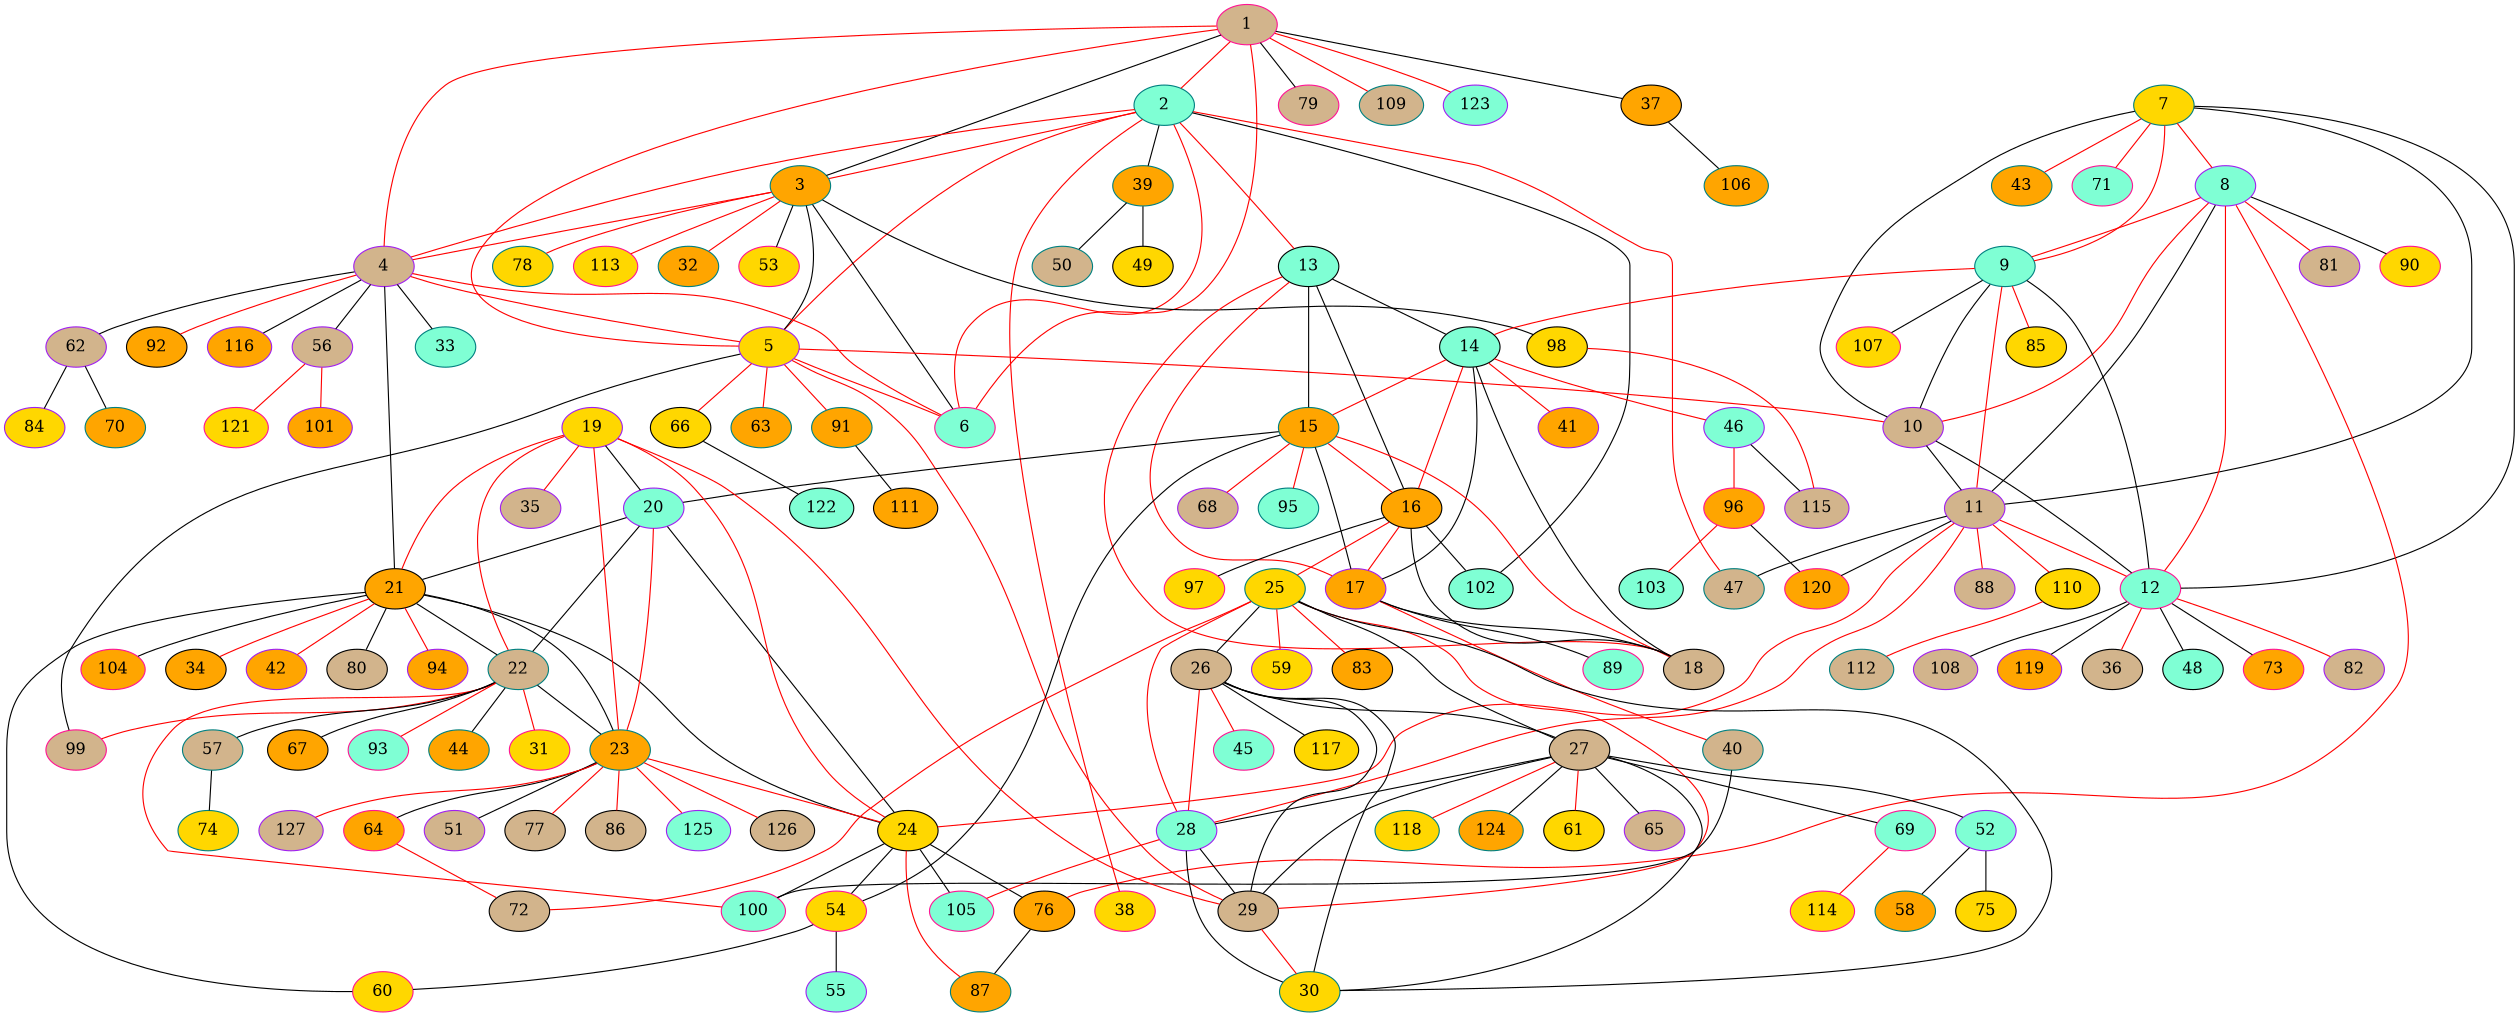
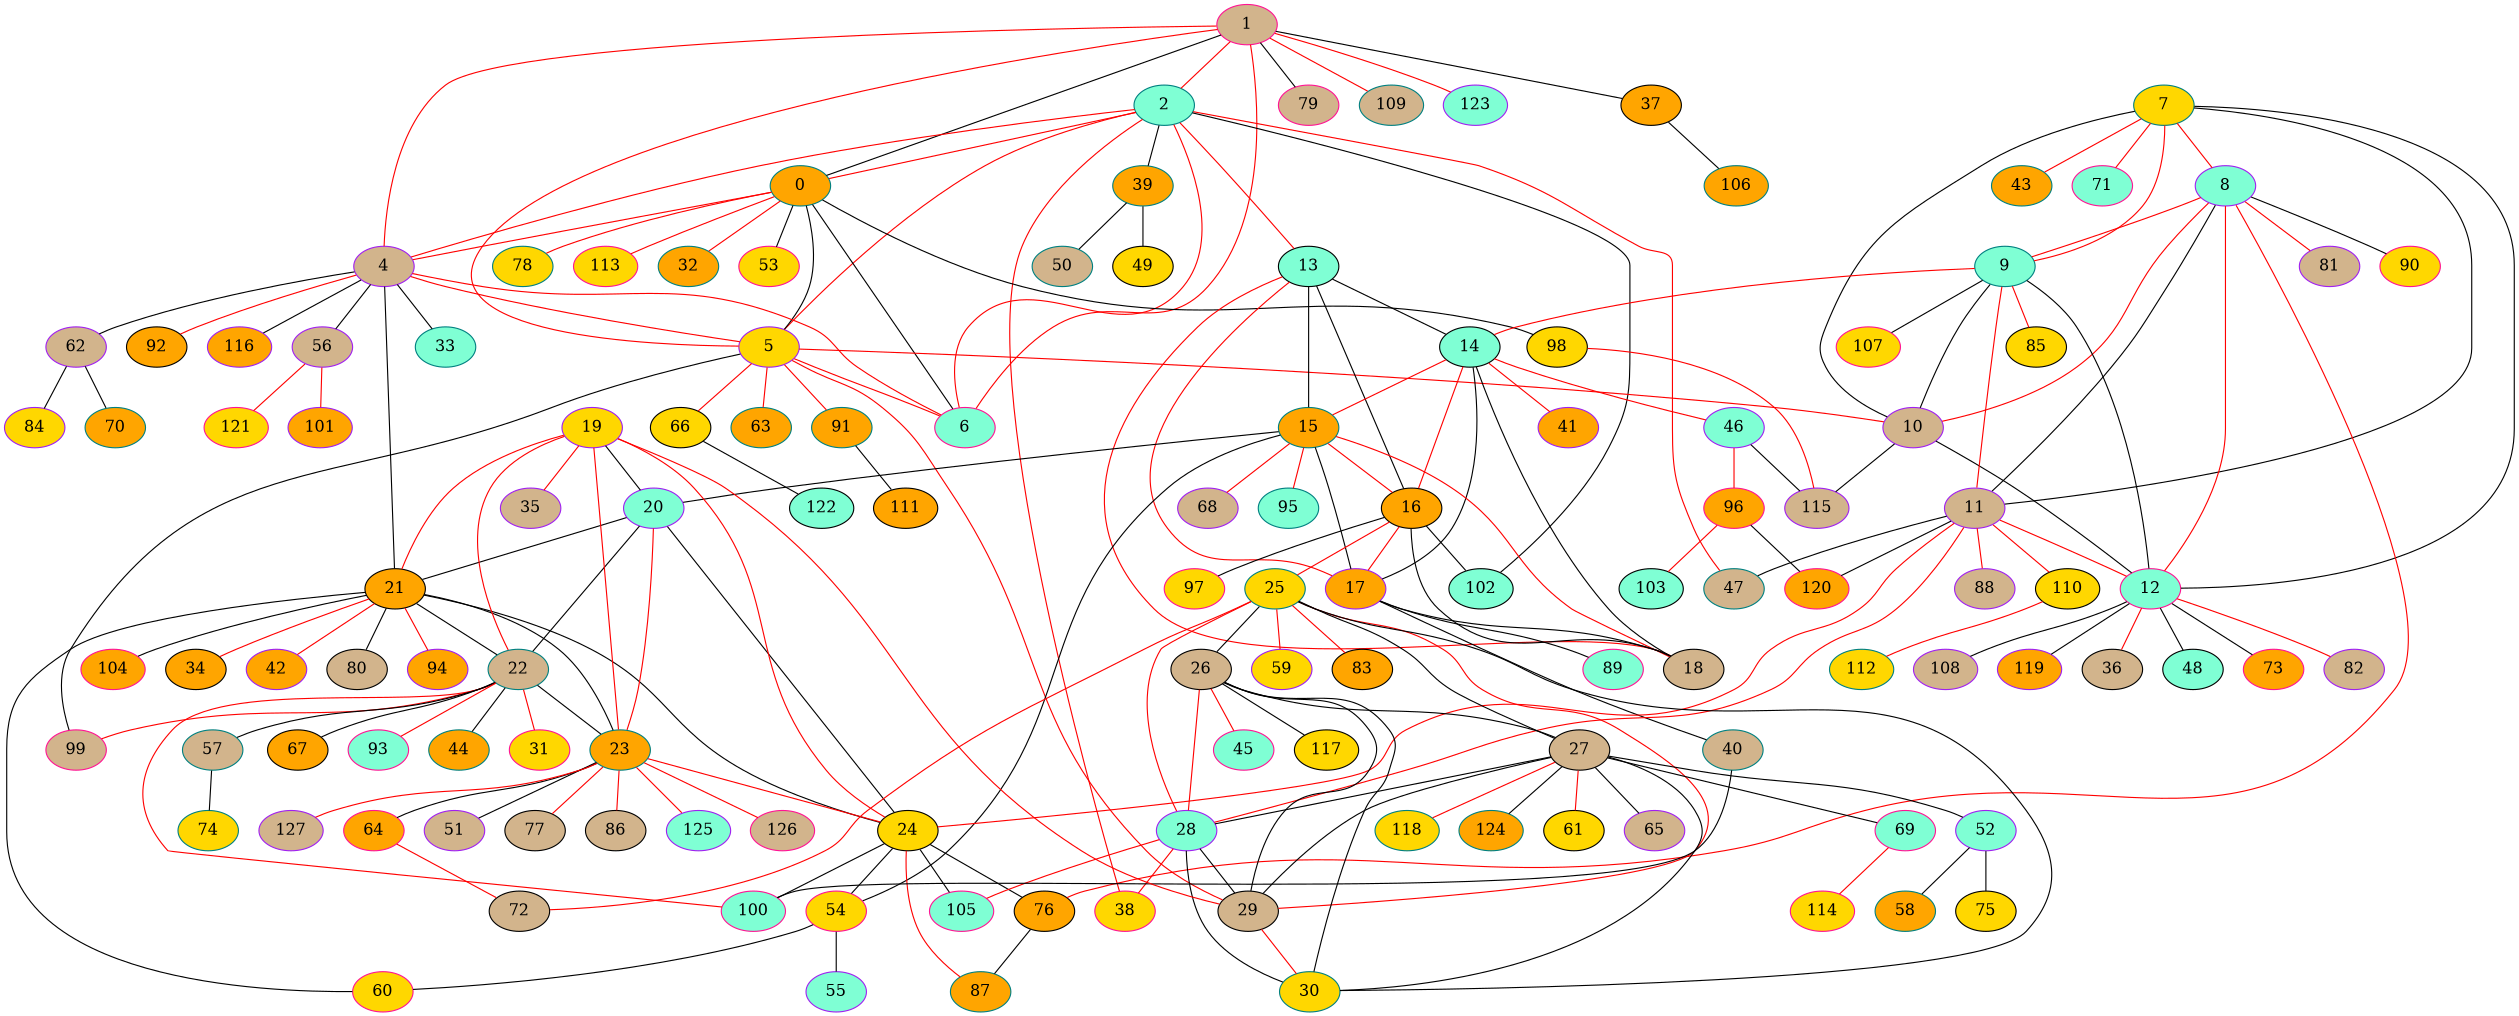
node "3": label "3" -> "0"
edge "10" -- "11": now "10" -- "115"
node "112": fillcolor tan -> gold
edge "17" -- "40": color red -> black
node "126": color black -> deeppink
edge "28" -- "38": added
